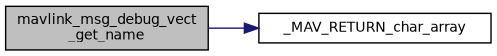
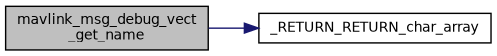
node "_MAV_RETURN_char_array": label "_MAV_RETURN_char_array" -> "_RETURN_RETURN_char_array"
